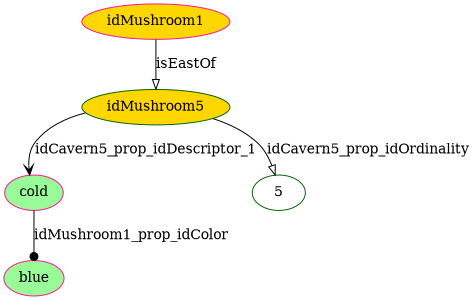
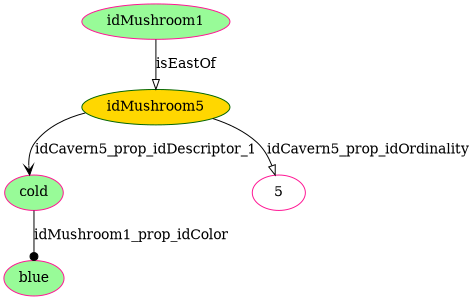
node "idMushroom1": fillcolor gold -> palegreen
node "5": color darkgreen -> deeppink
